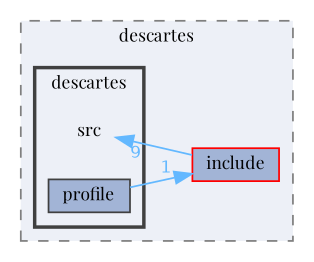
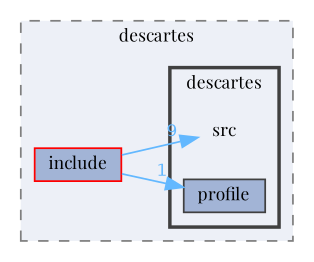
edge "profile" -> "include": reversed
